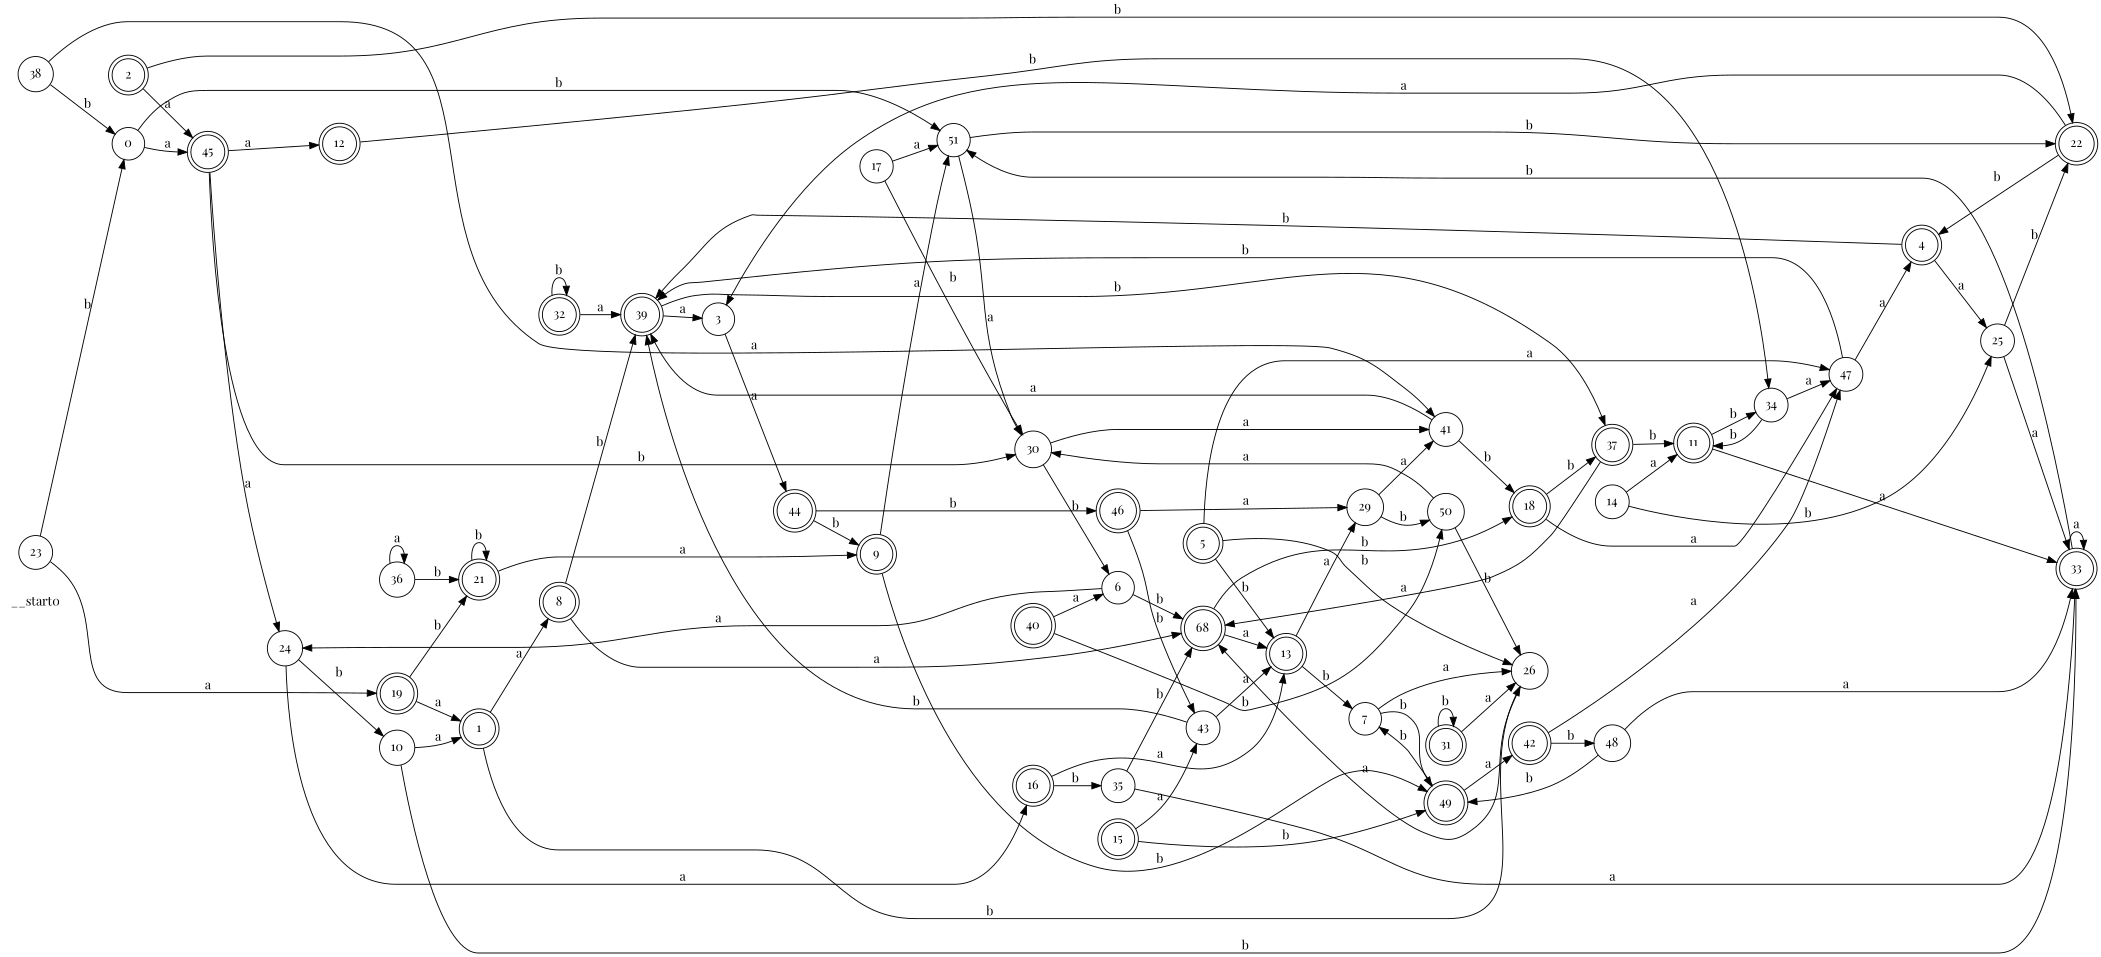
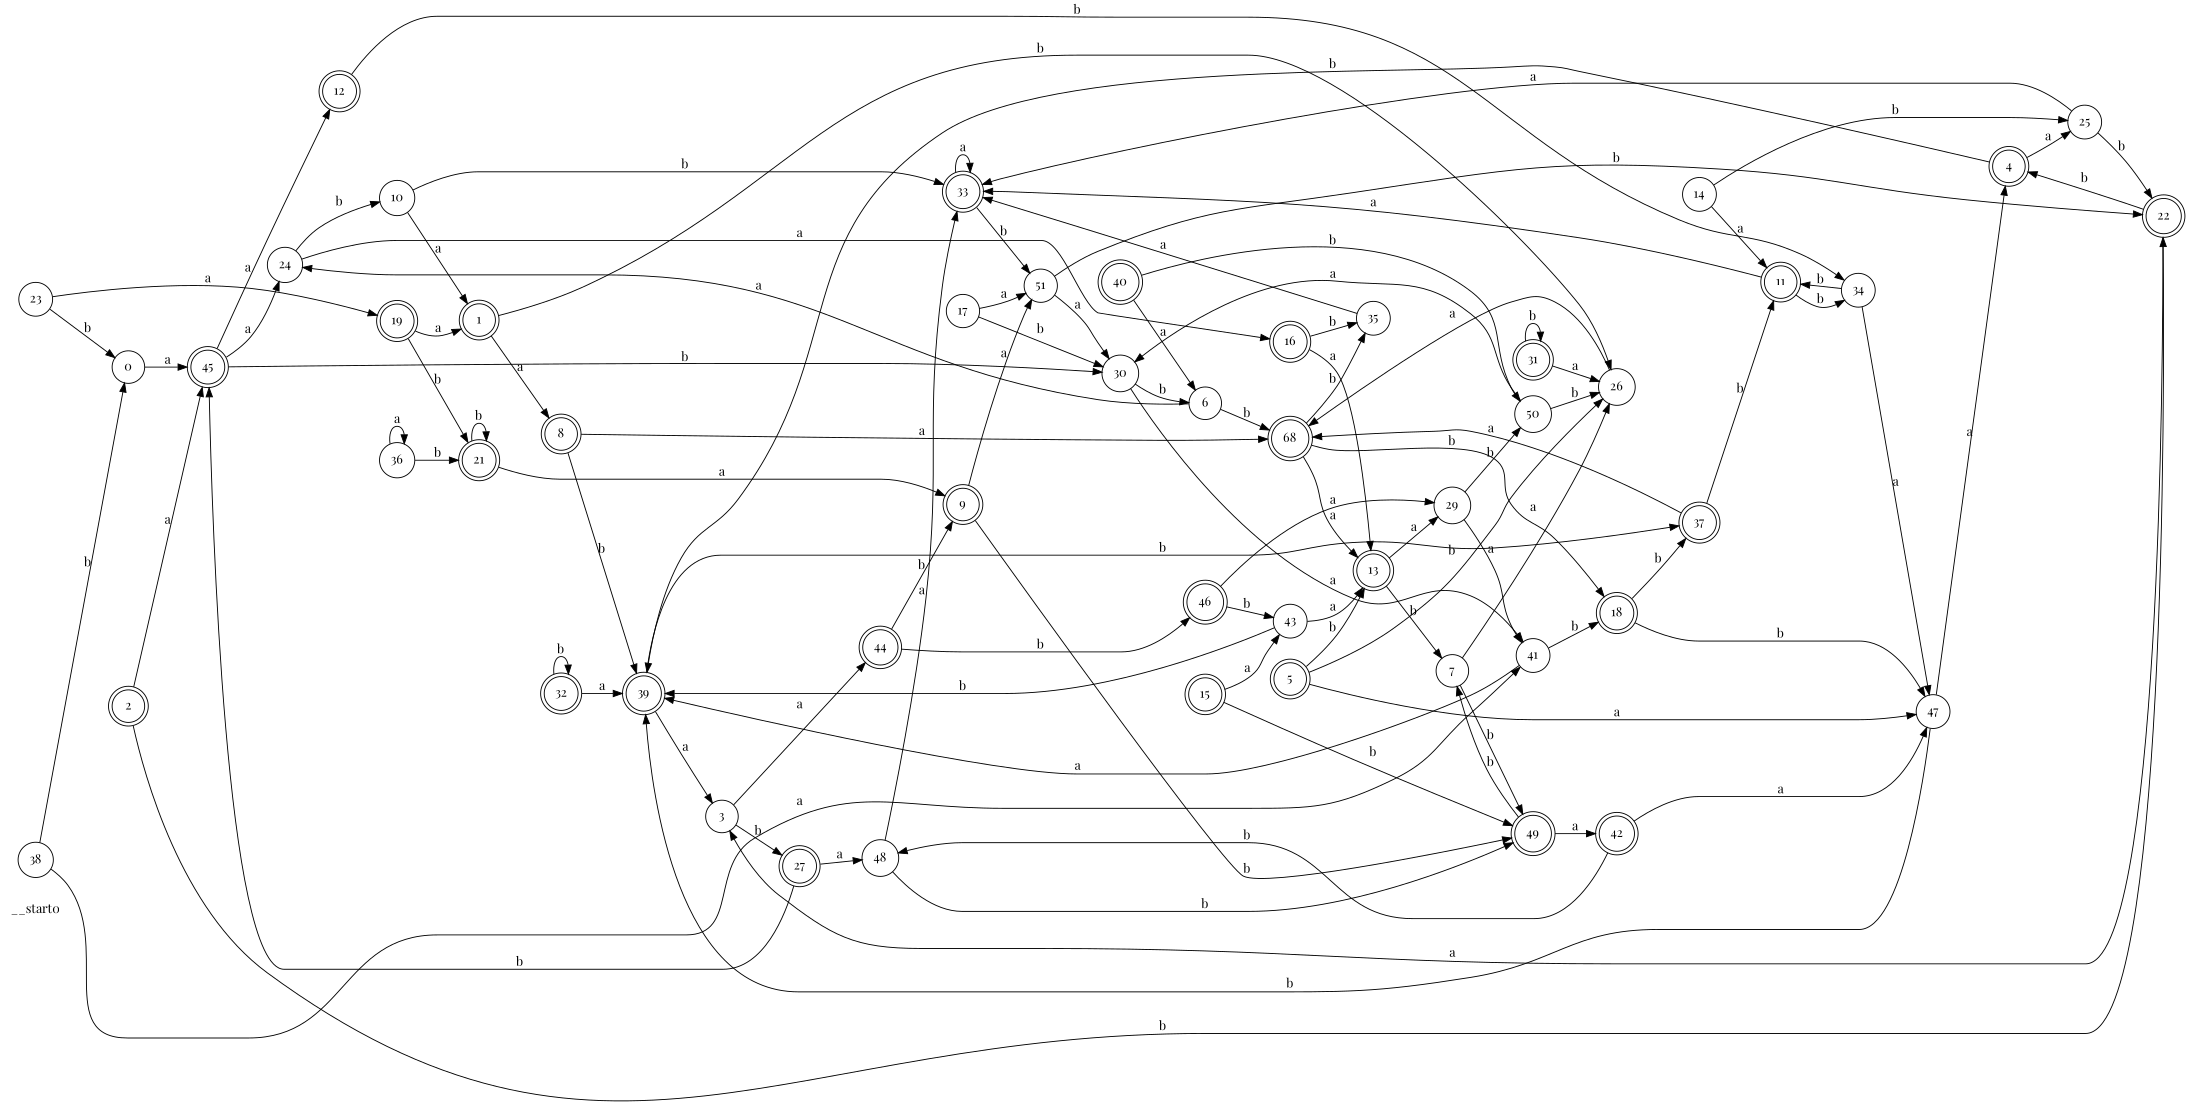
edge "0" -> "51": removed, label "b"
edge "18" -> "47": label "a" -> "b"
edge "35" -> "68": reversed
node "27": added
